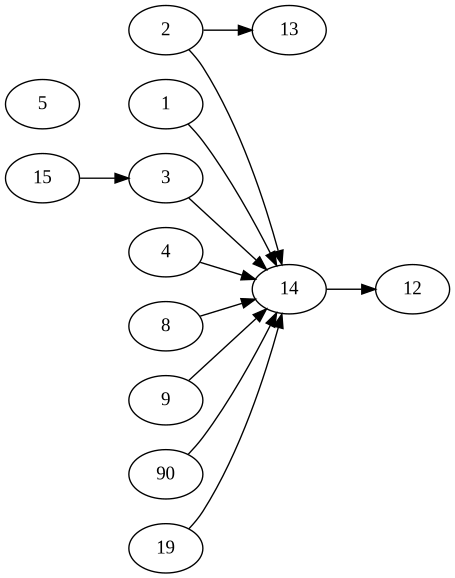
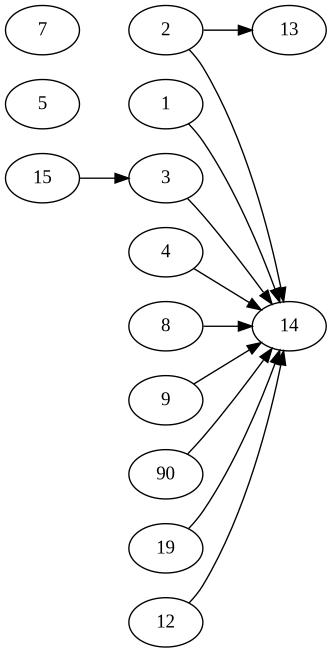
node "7": added
edge "14" -> "12": reversed
